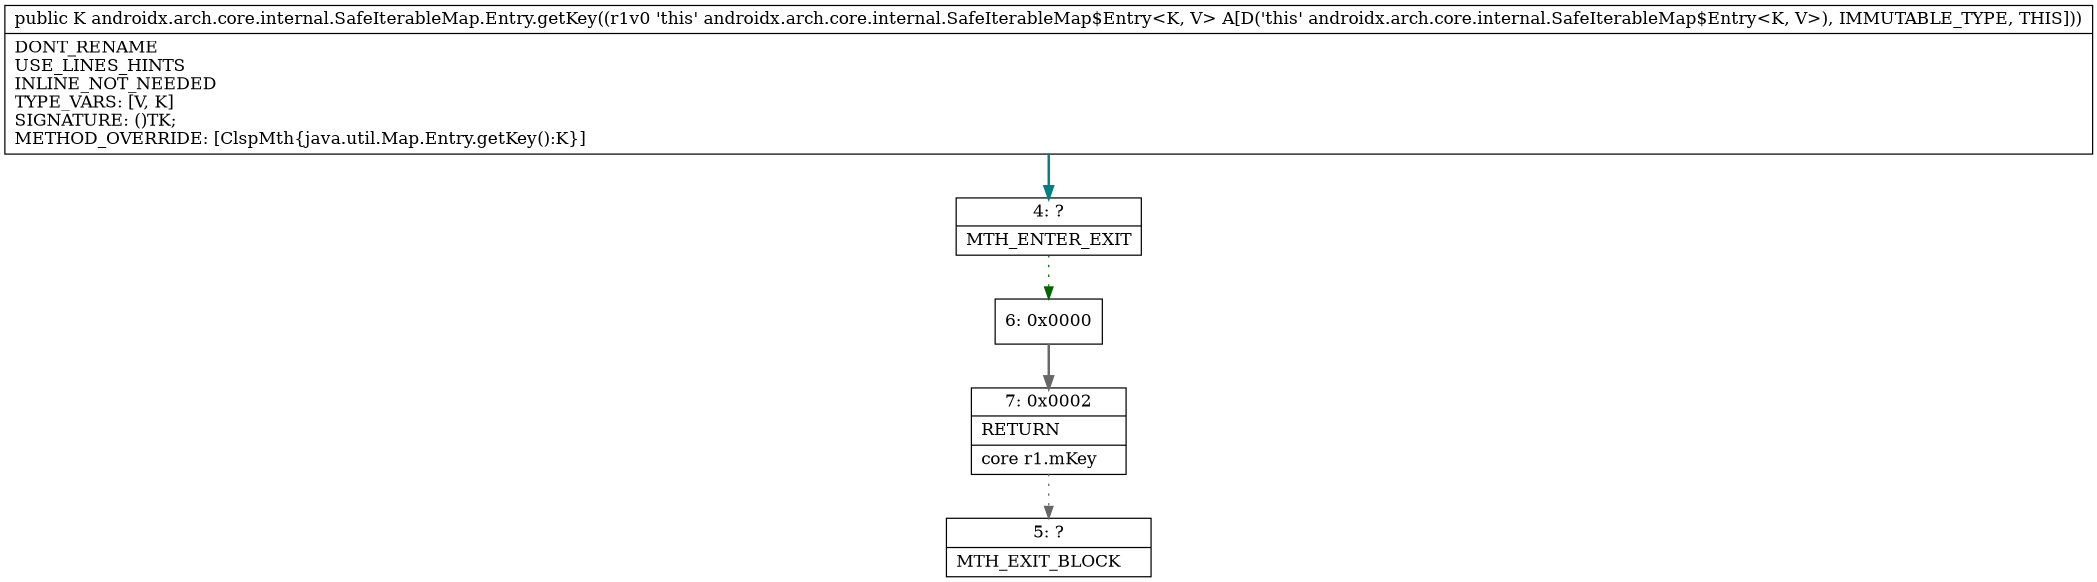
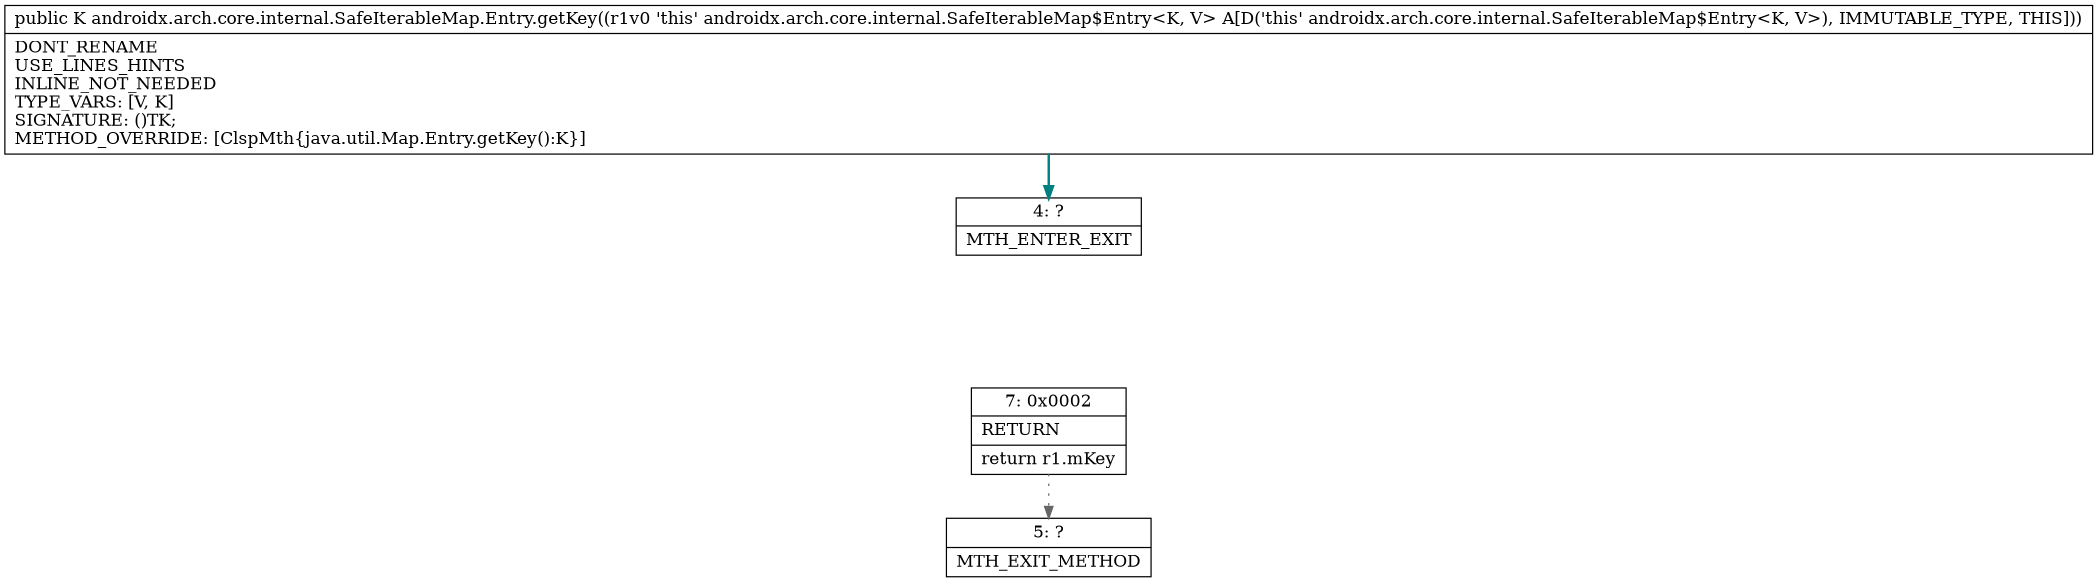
node "6: 0x0000": removed
node "7: 0x0002": text "core r1.mKey" -> "return r1.mKey"
node "5: ?": text "MTH_EXIT_BLOCK" -> "MTH_EXIT_METHOD"
